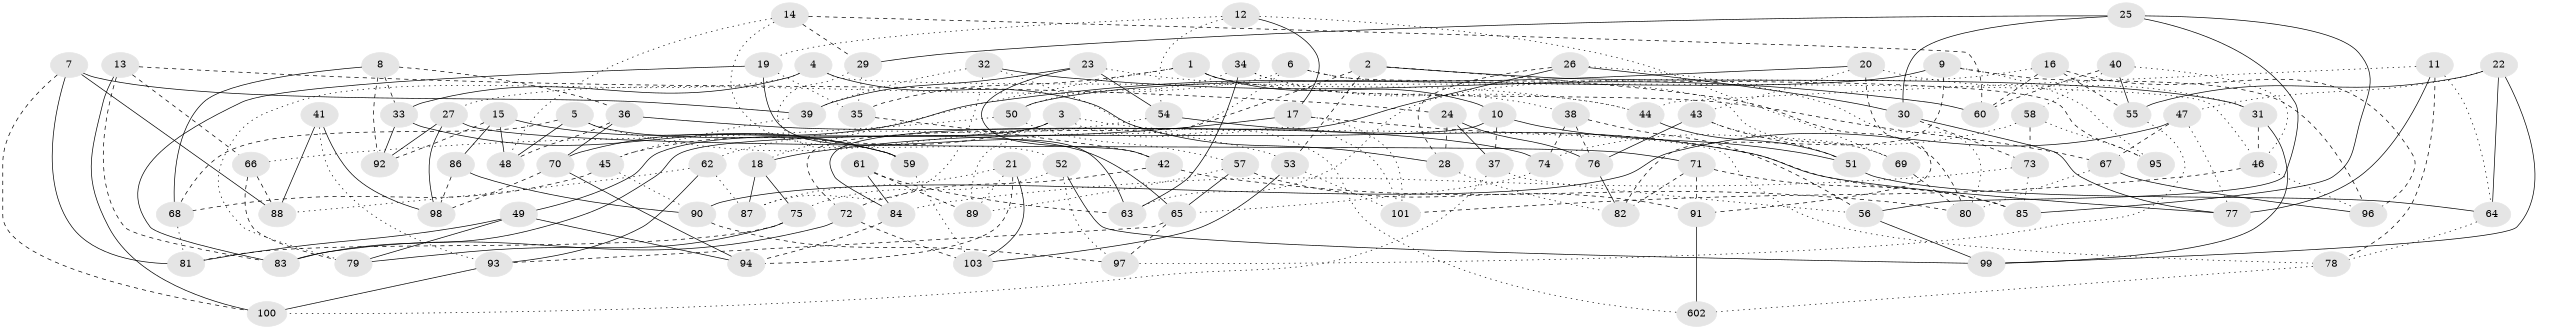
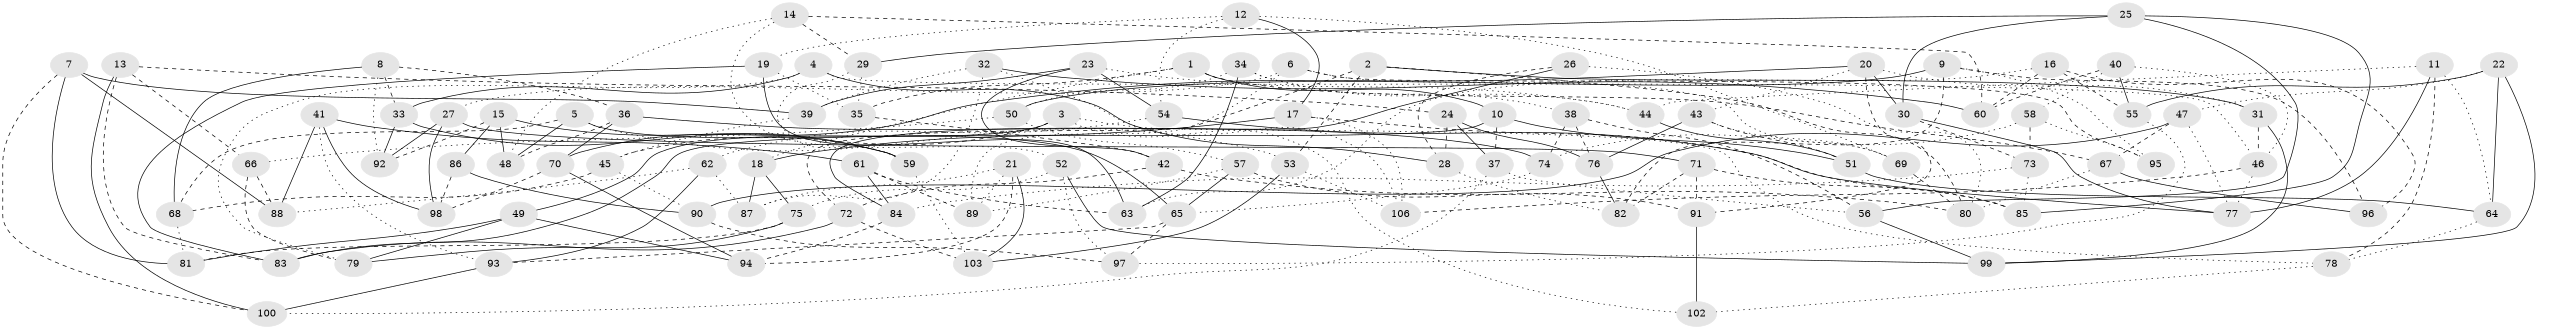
edge "26" -- "30": now "20" -- "30"
edge "8" -- "92": style dashed -> dotted
edge "41" -- "61": added
edge "46" -- "96": now "46" -- "77"
node "101": label "101" -> "106"
node "602": label "602" -> "102"
